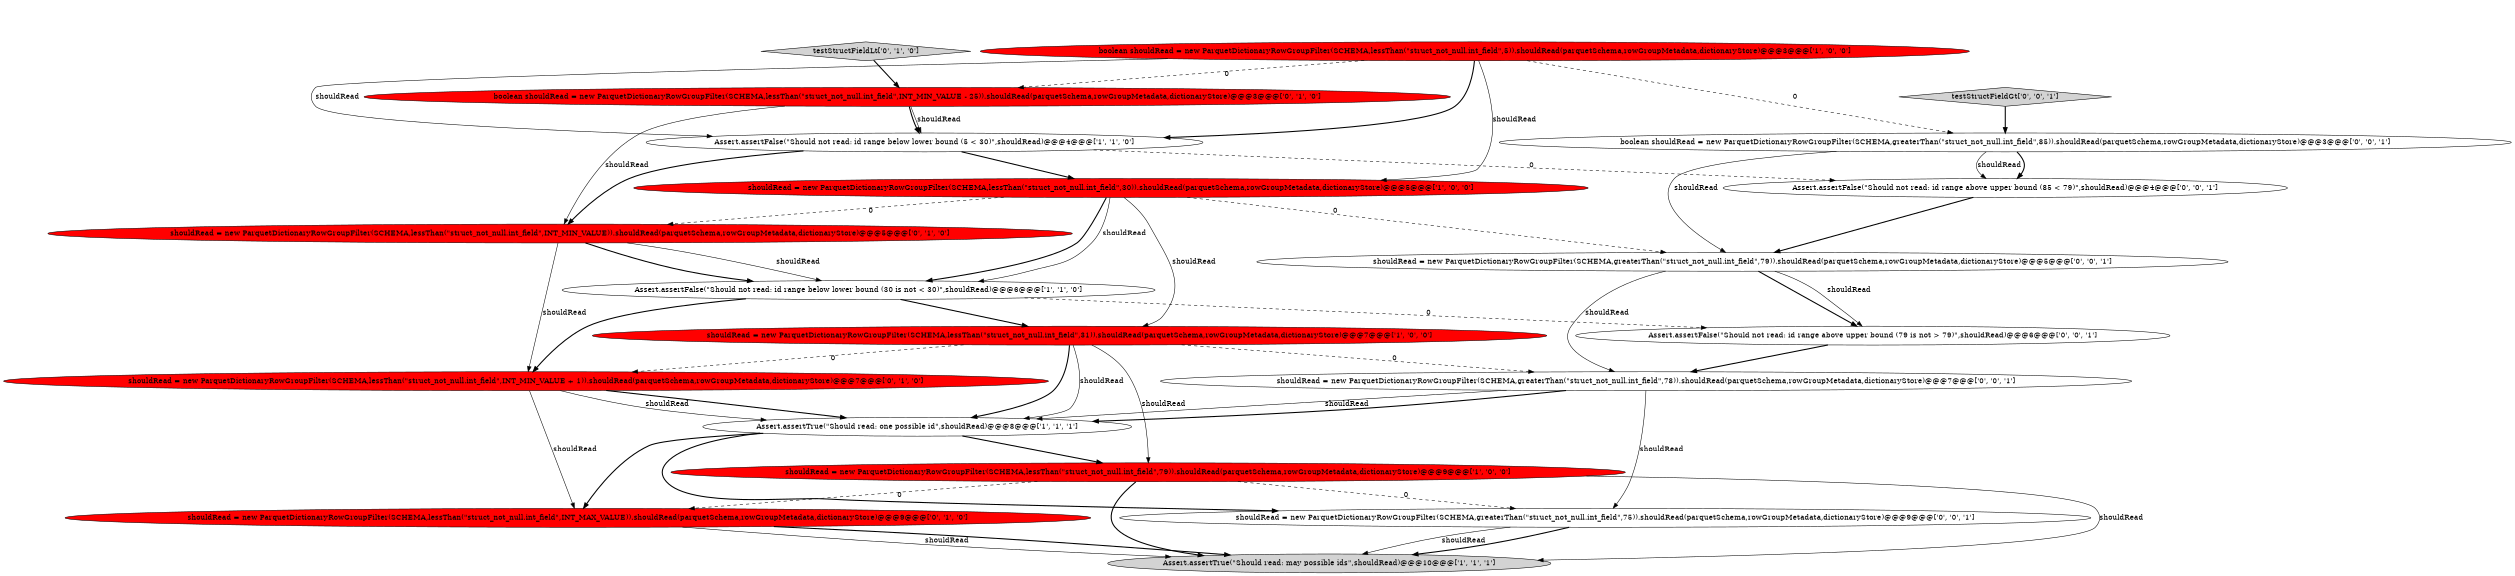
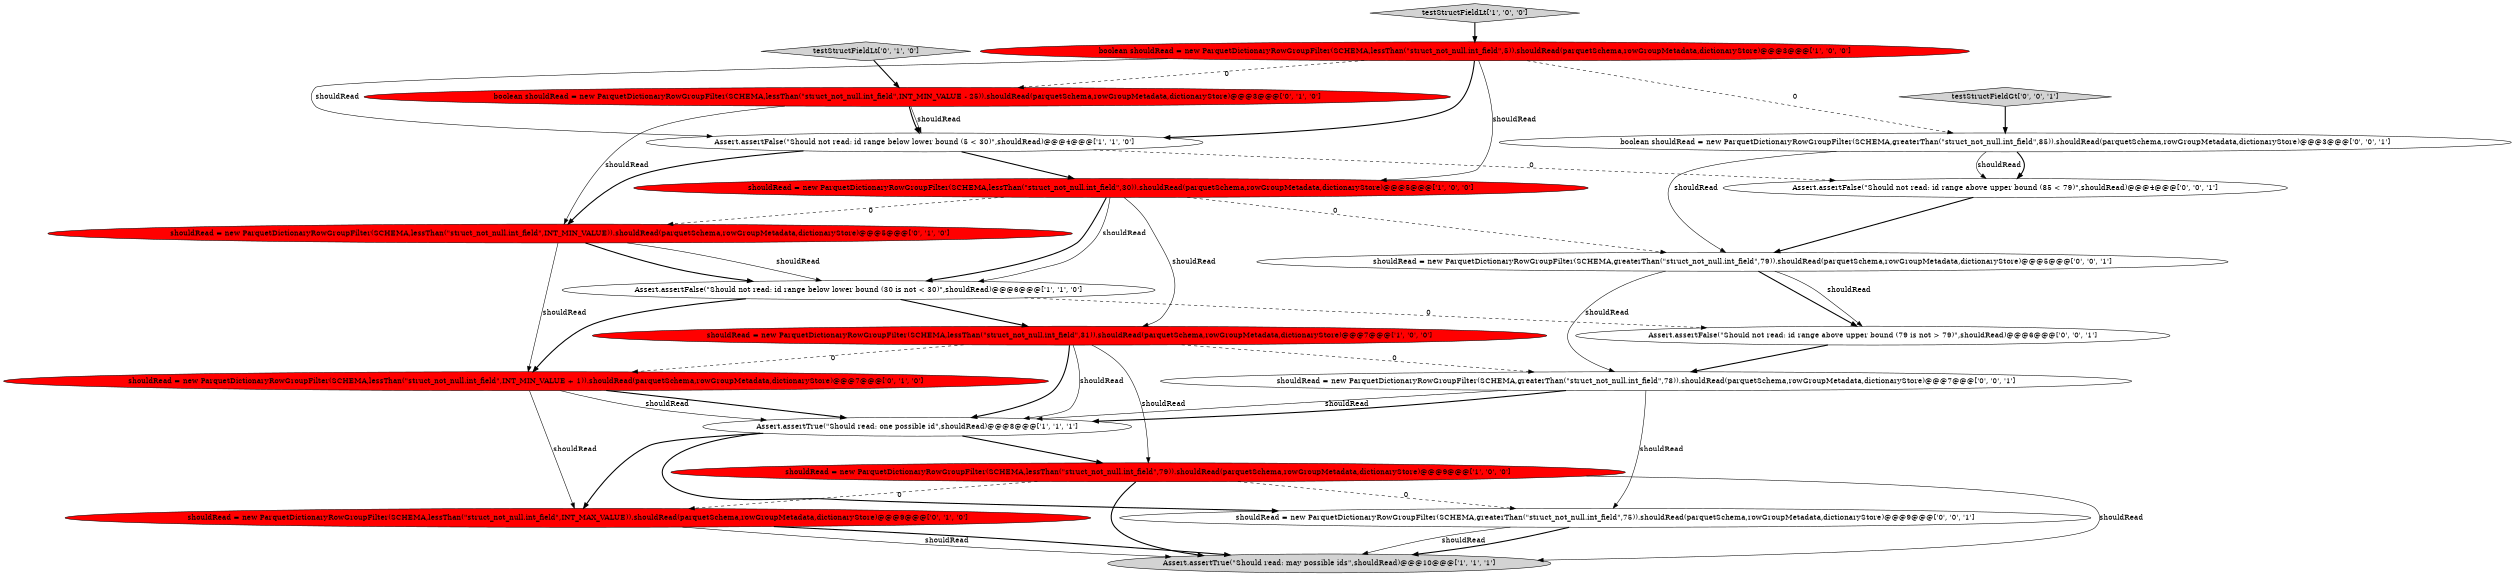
node "testStructFieldLt['1', '0', '0']": added
